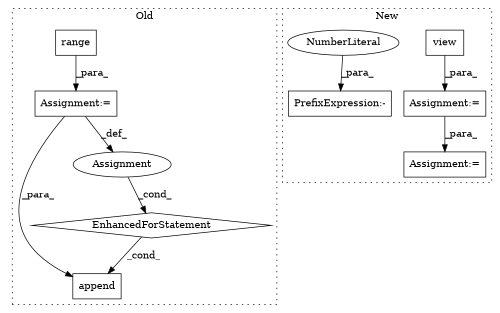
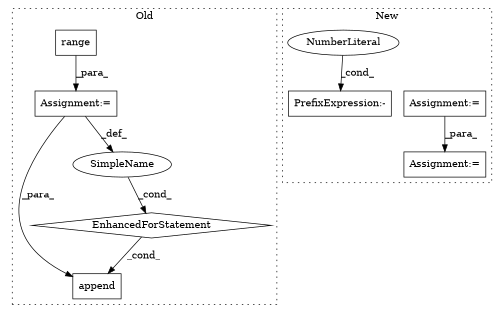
node "view": removed
edge "NumberLiteral" -> "PrefixExpression:-": label "_para_" -> "_cond_"
node "Assignment": label "Assignment" -> "SimpleName"
